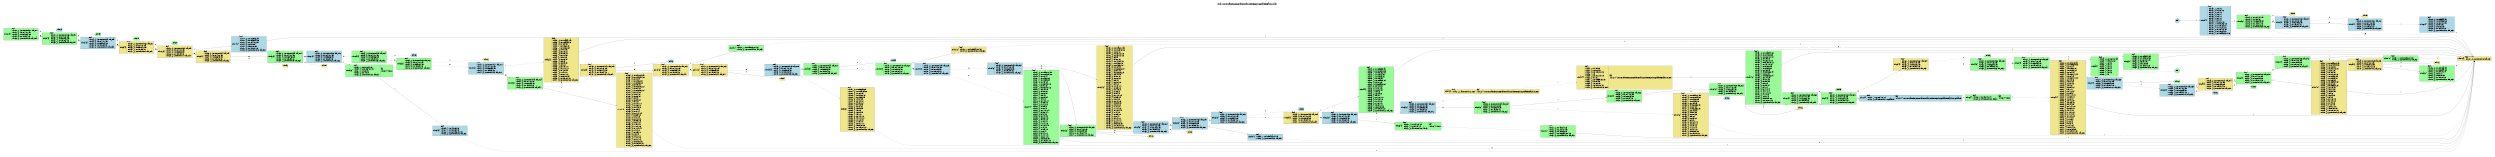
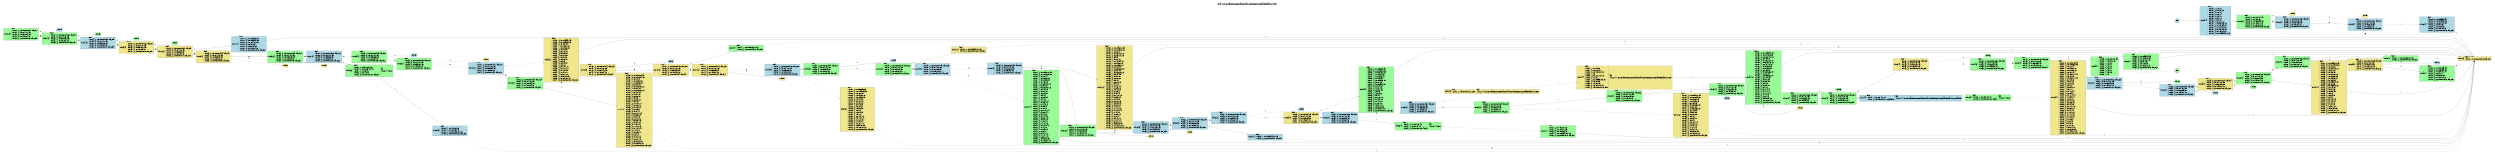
node "0x401713": fillcolor khaki -> lightblue
edge "0x401738" -> "0x401619 [25]": now "0x401600 [25]" -> "0x401619 [25]"
